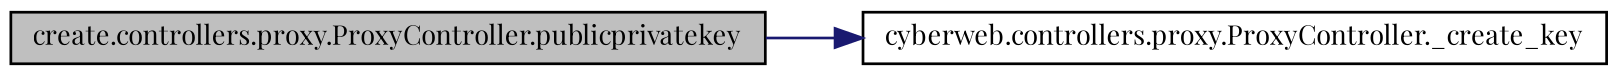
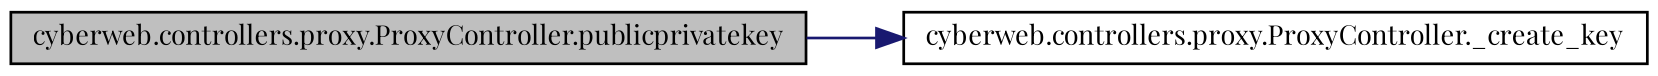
node "create.controllers.proxy.ProxyController.publicprivatekey": label "create.controllers.proxy.ProxyController.publicprivatekey" -> "cyberweb.controllers.proxy.ProxyController.publicprivatekey"
